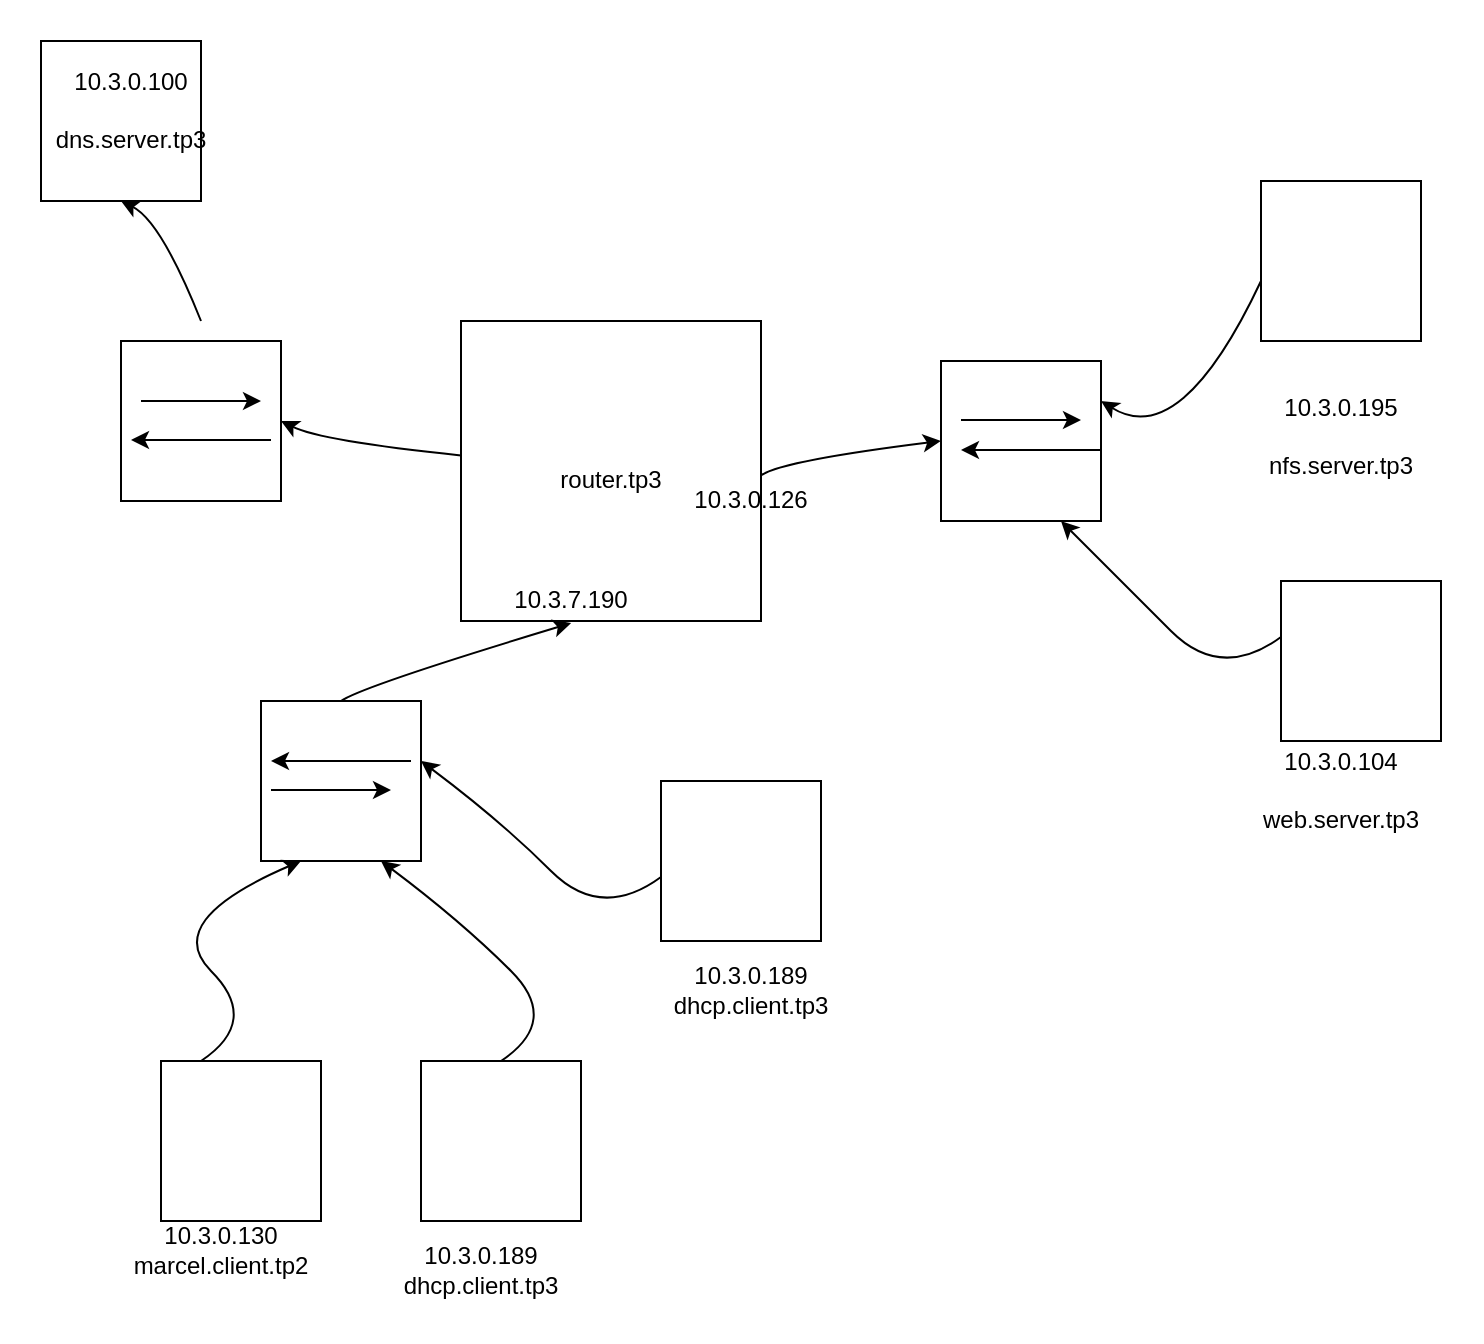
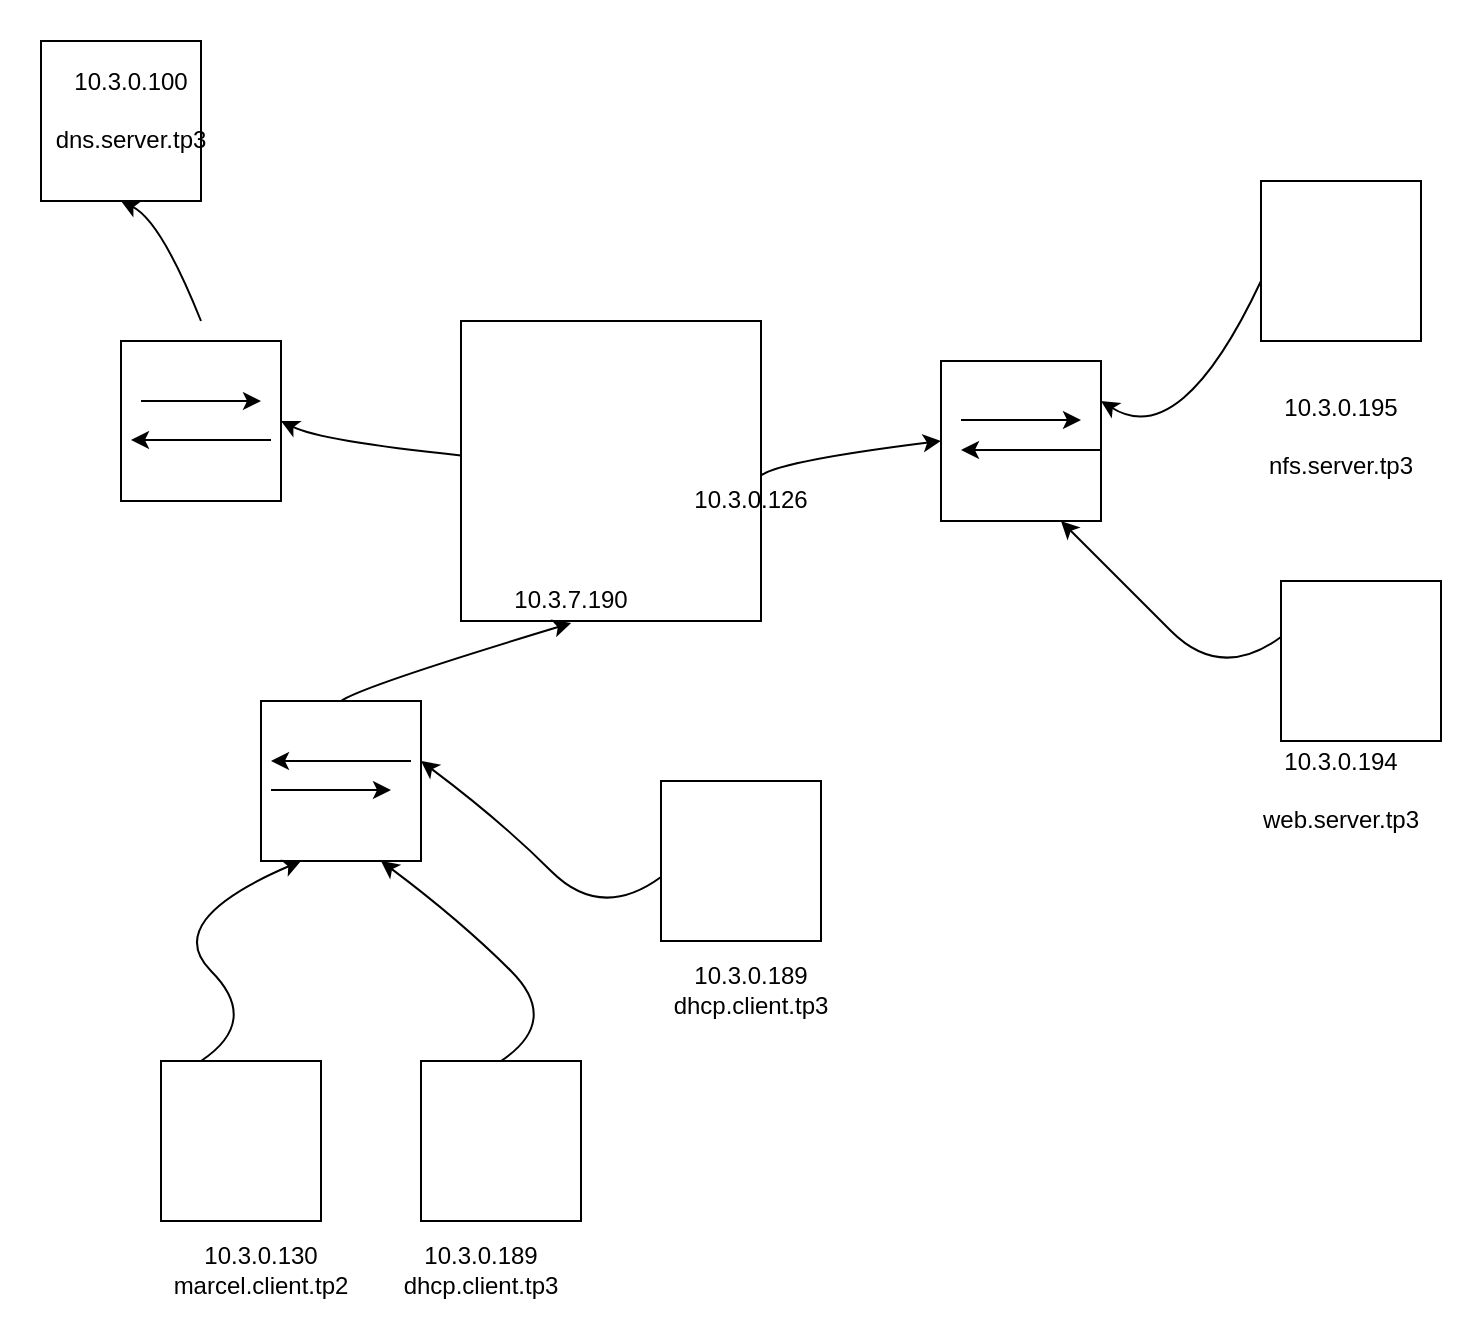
node "router.tp3": removed
node "10.3.0.104 web.server.tp3": label "10.3.0.104 web.server.tp3" -> "10.3.0.194 web.server.tp3"
node "10.3.0.130 marcel.client.tp2": moved (221, 1251) -> (261, 1271)
